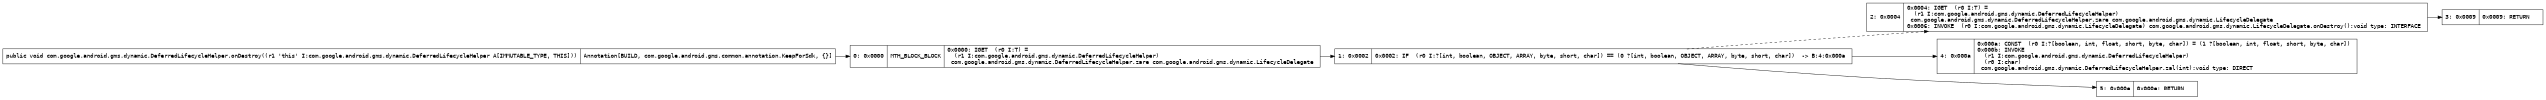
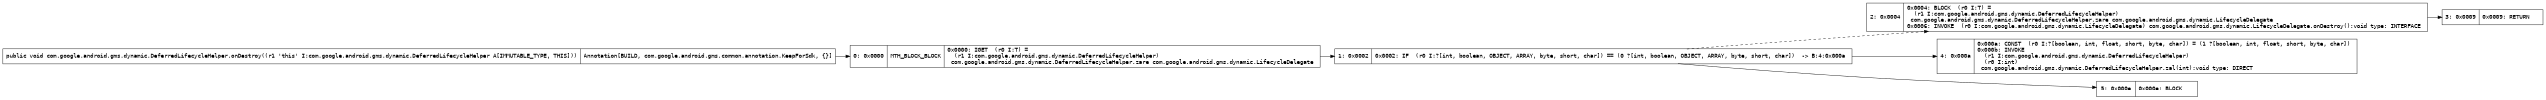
node "2: 0x0004": text "0x0004: IGET  (r0 I:T) =" -> "0x0004: BLOCK  (r0 I:T) ="
node "4: 0x000a": text "(r0 I:char)" -> "(r0 I:int)"
node "5: 0x000e": text "0x000e: RETURN" -> "0x000e: BLOCK"
